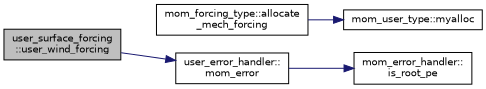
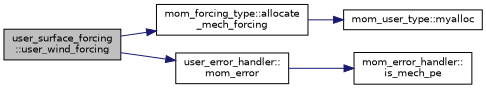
edge "user_surface_forcing ::user_wind_forcing" -> "mom_forcing_type::allocate _mech_forcing": added
node "mom_error_handler:: is_root_pe": label "mom_error_handler:: is_root_pe" -> "mom_error_handler:: is_mech_pe"
